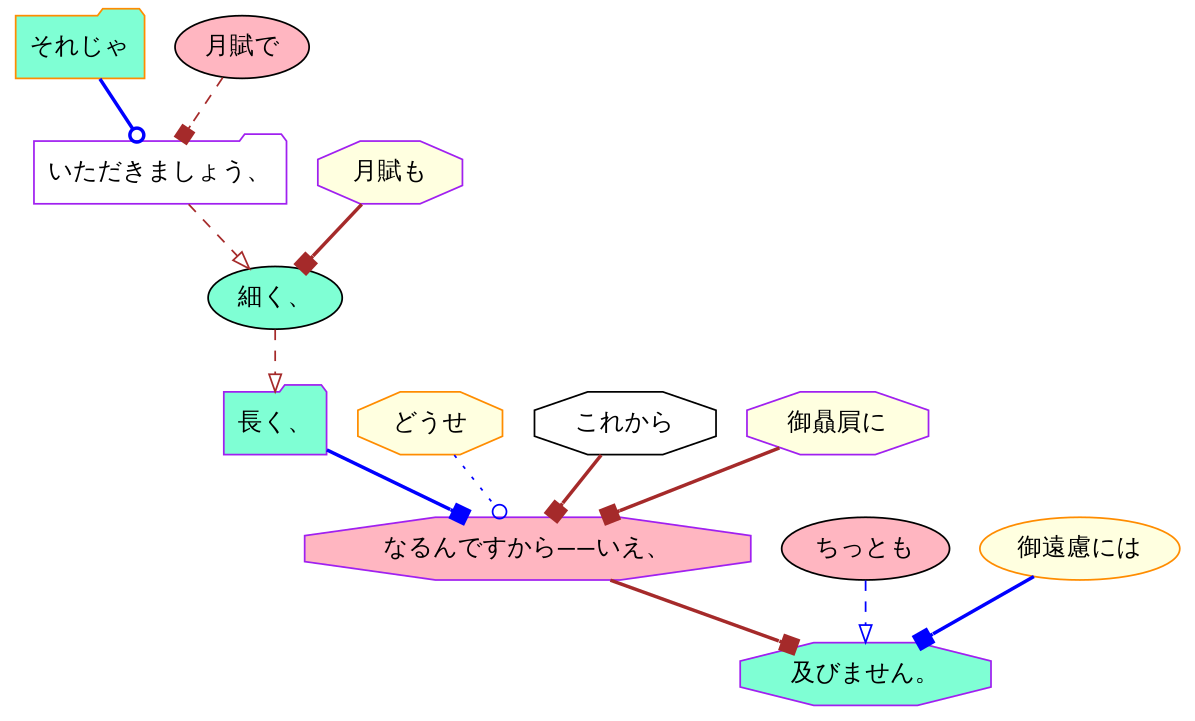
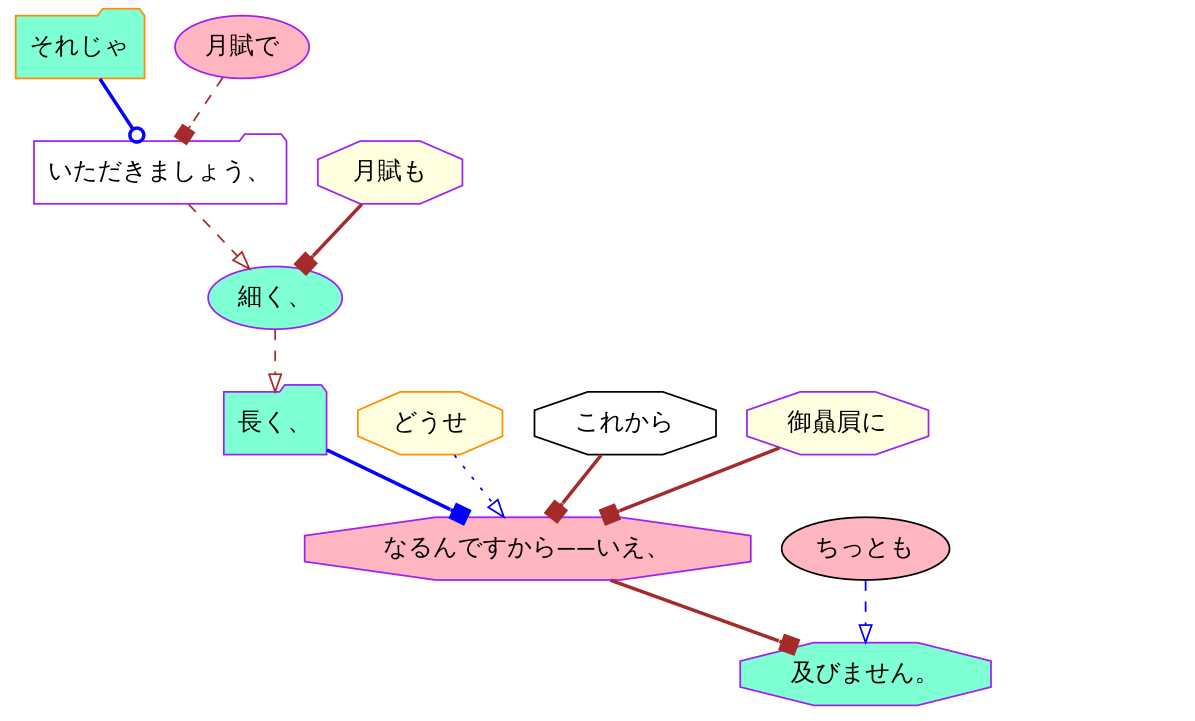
node "月賦で": color black -> purple
node "細く、": color black -> purple
edge "どうせ" -> "なるんですから——いえ、": arrowhead odot -> onormal
node "御遠慮には": removed
